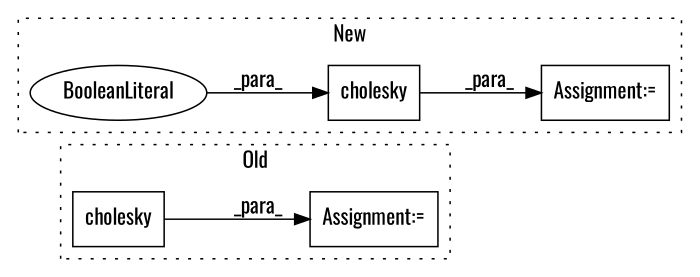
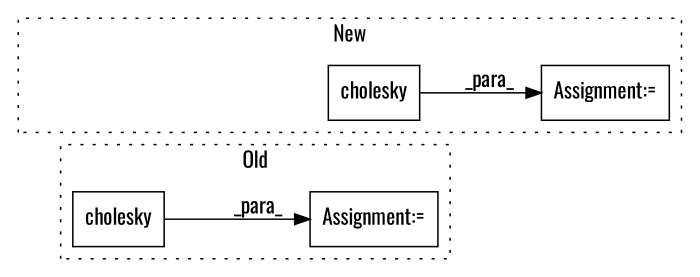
node "BooleanLiteral": removed
